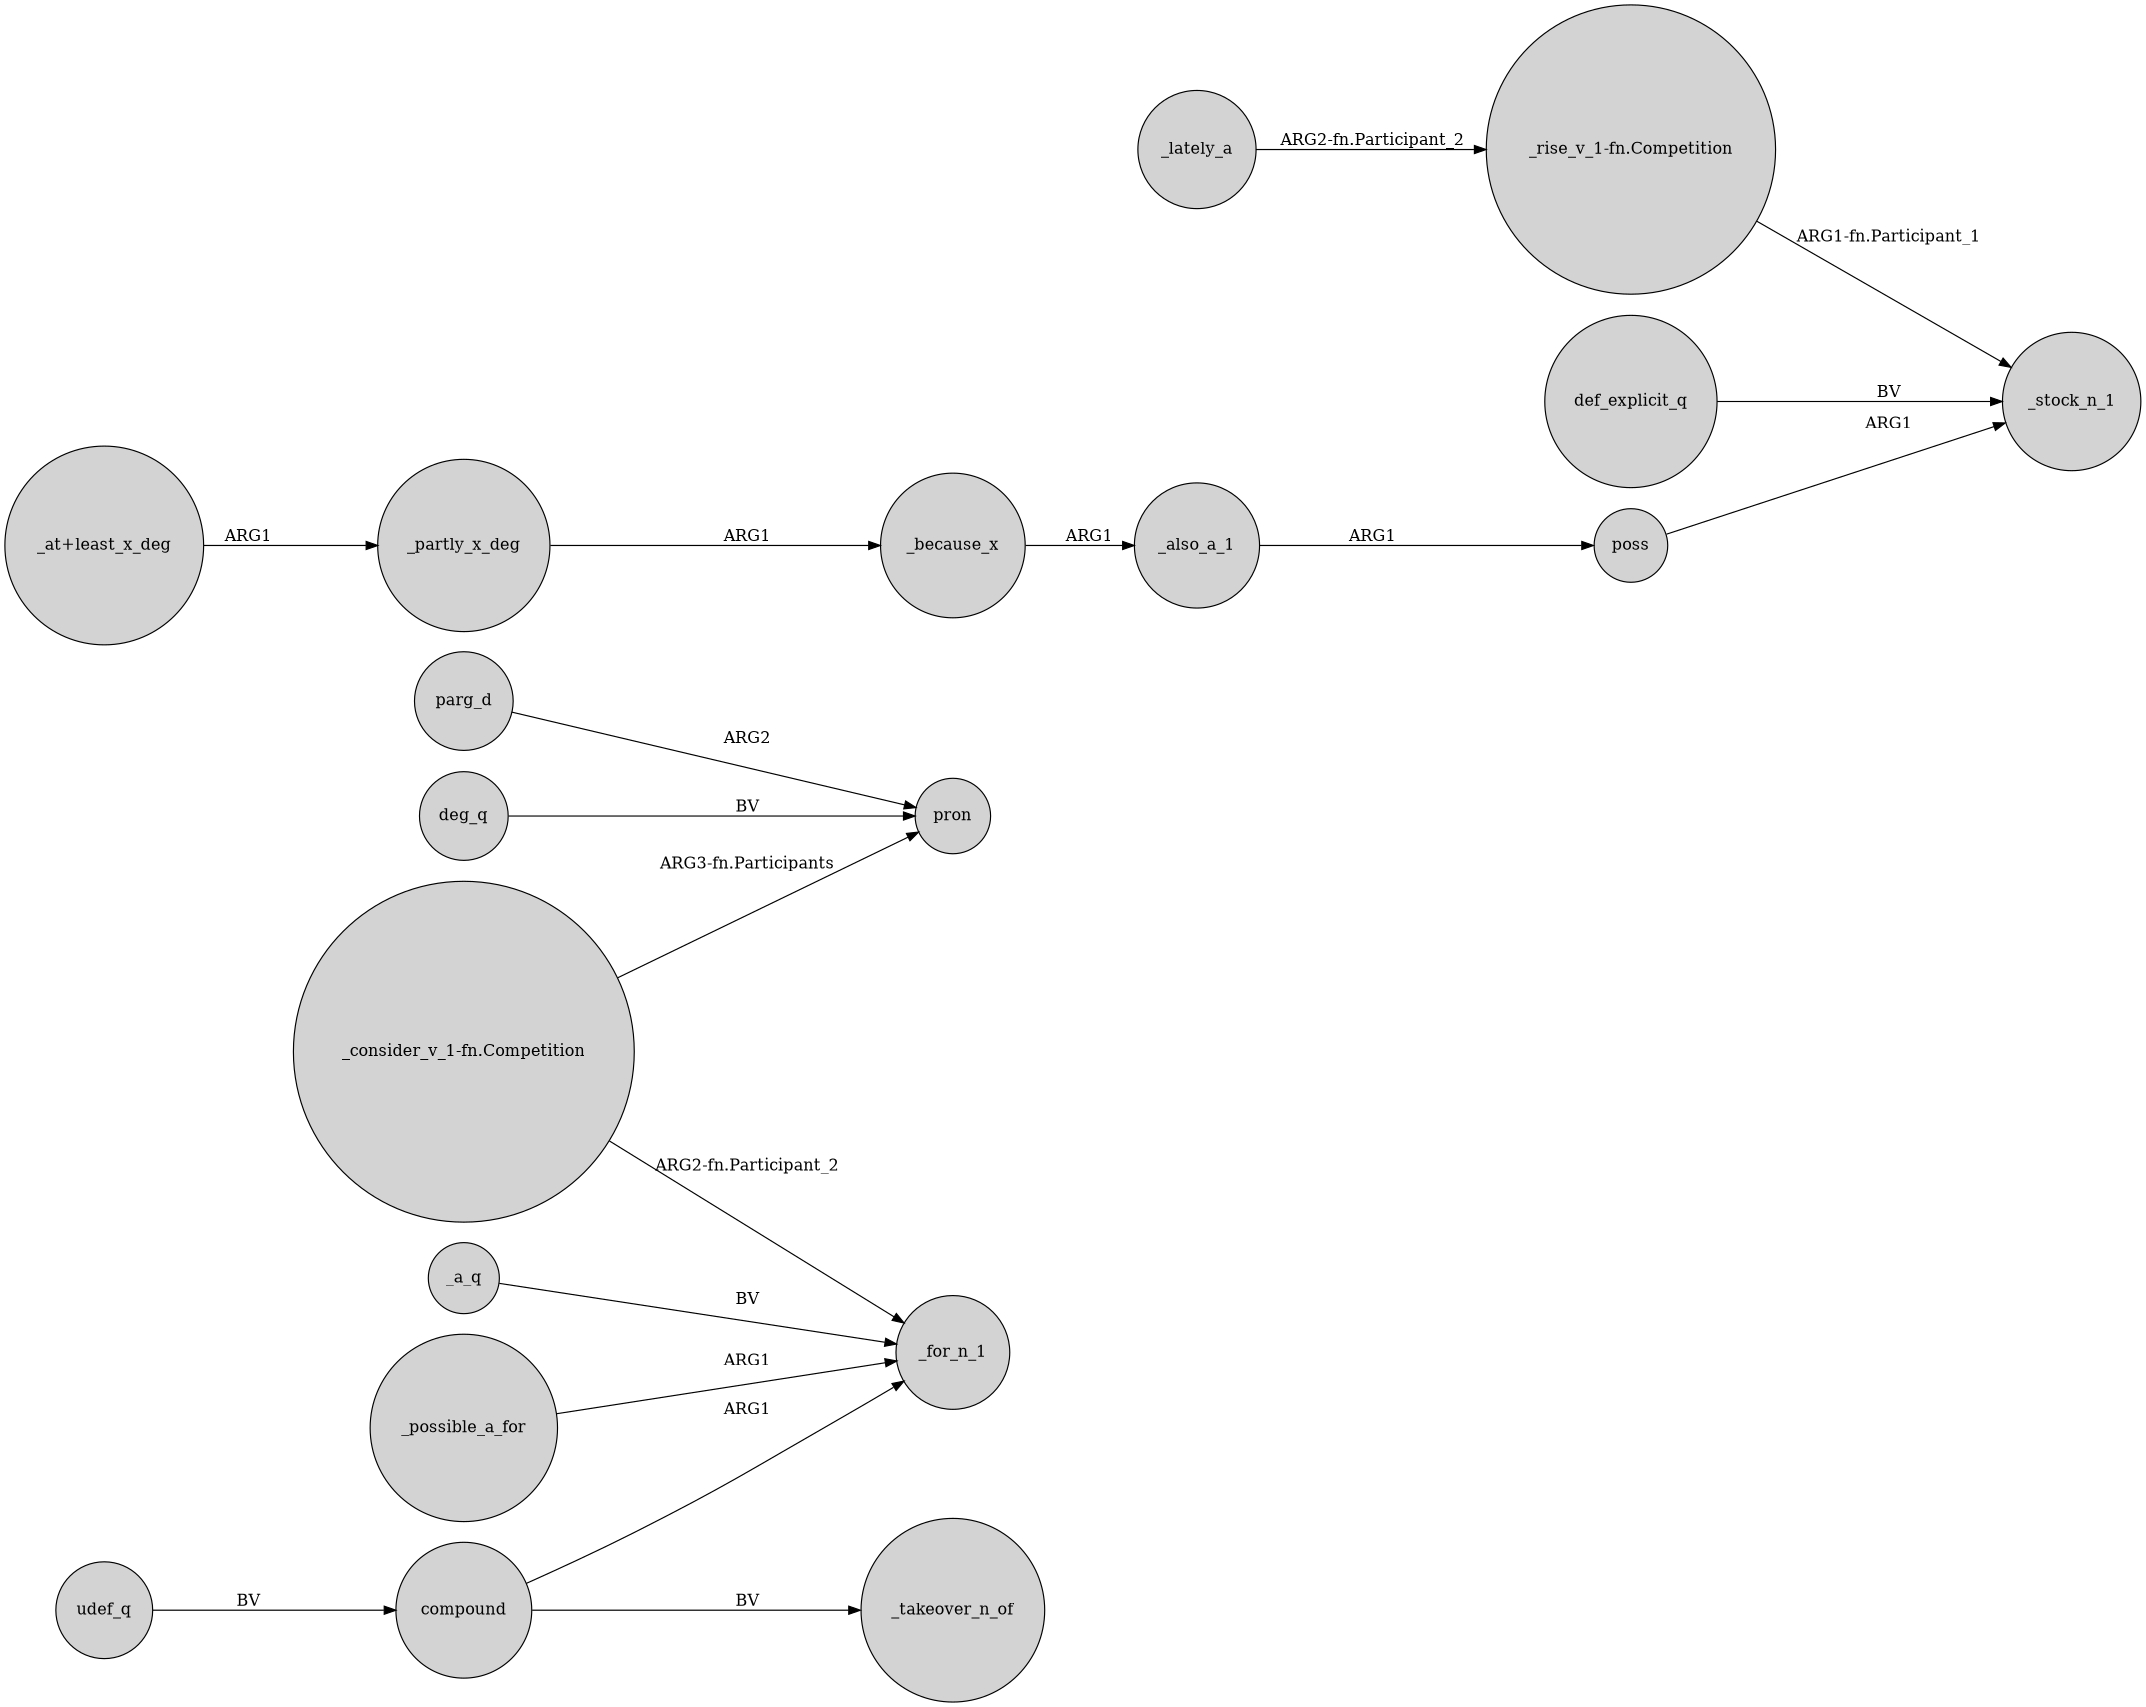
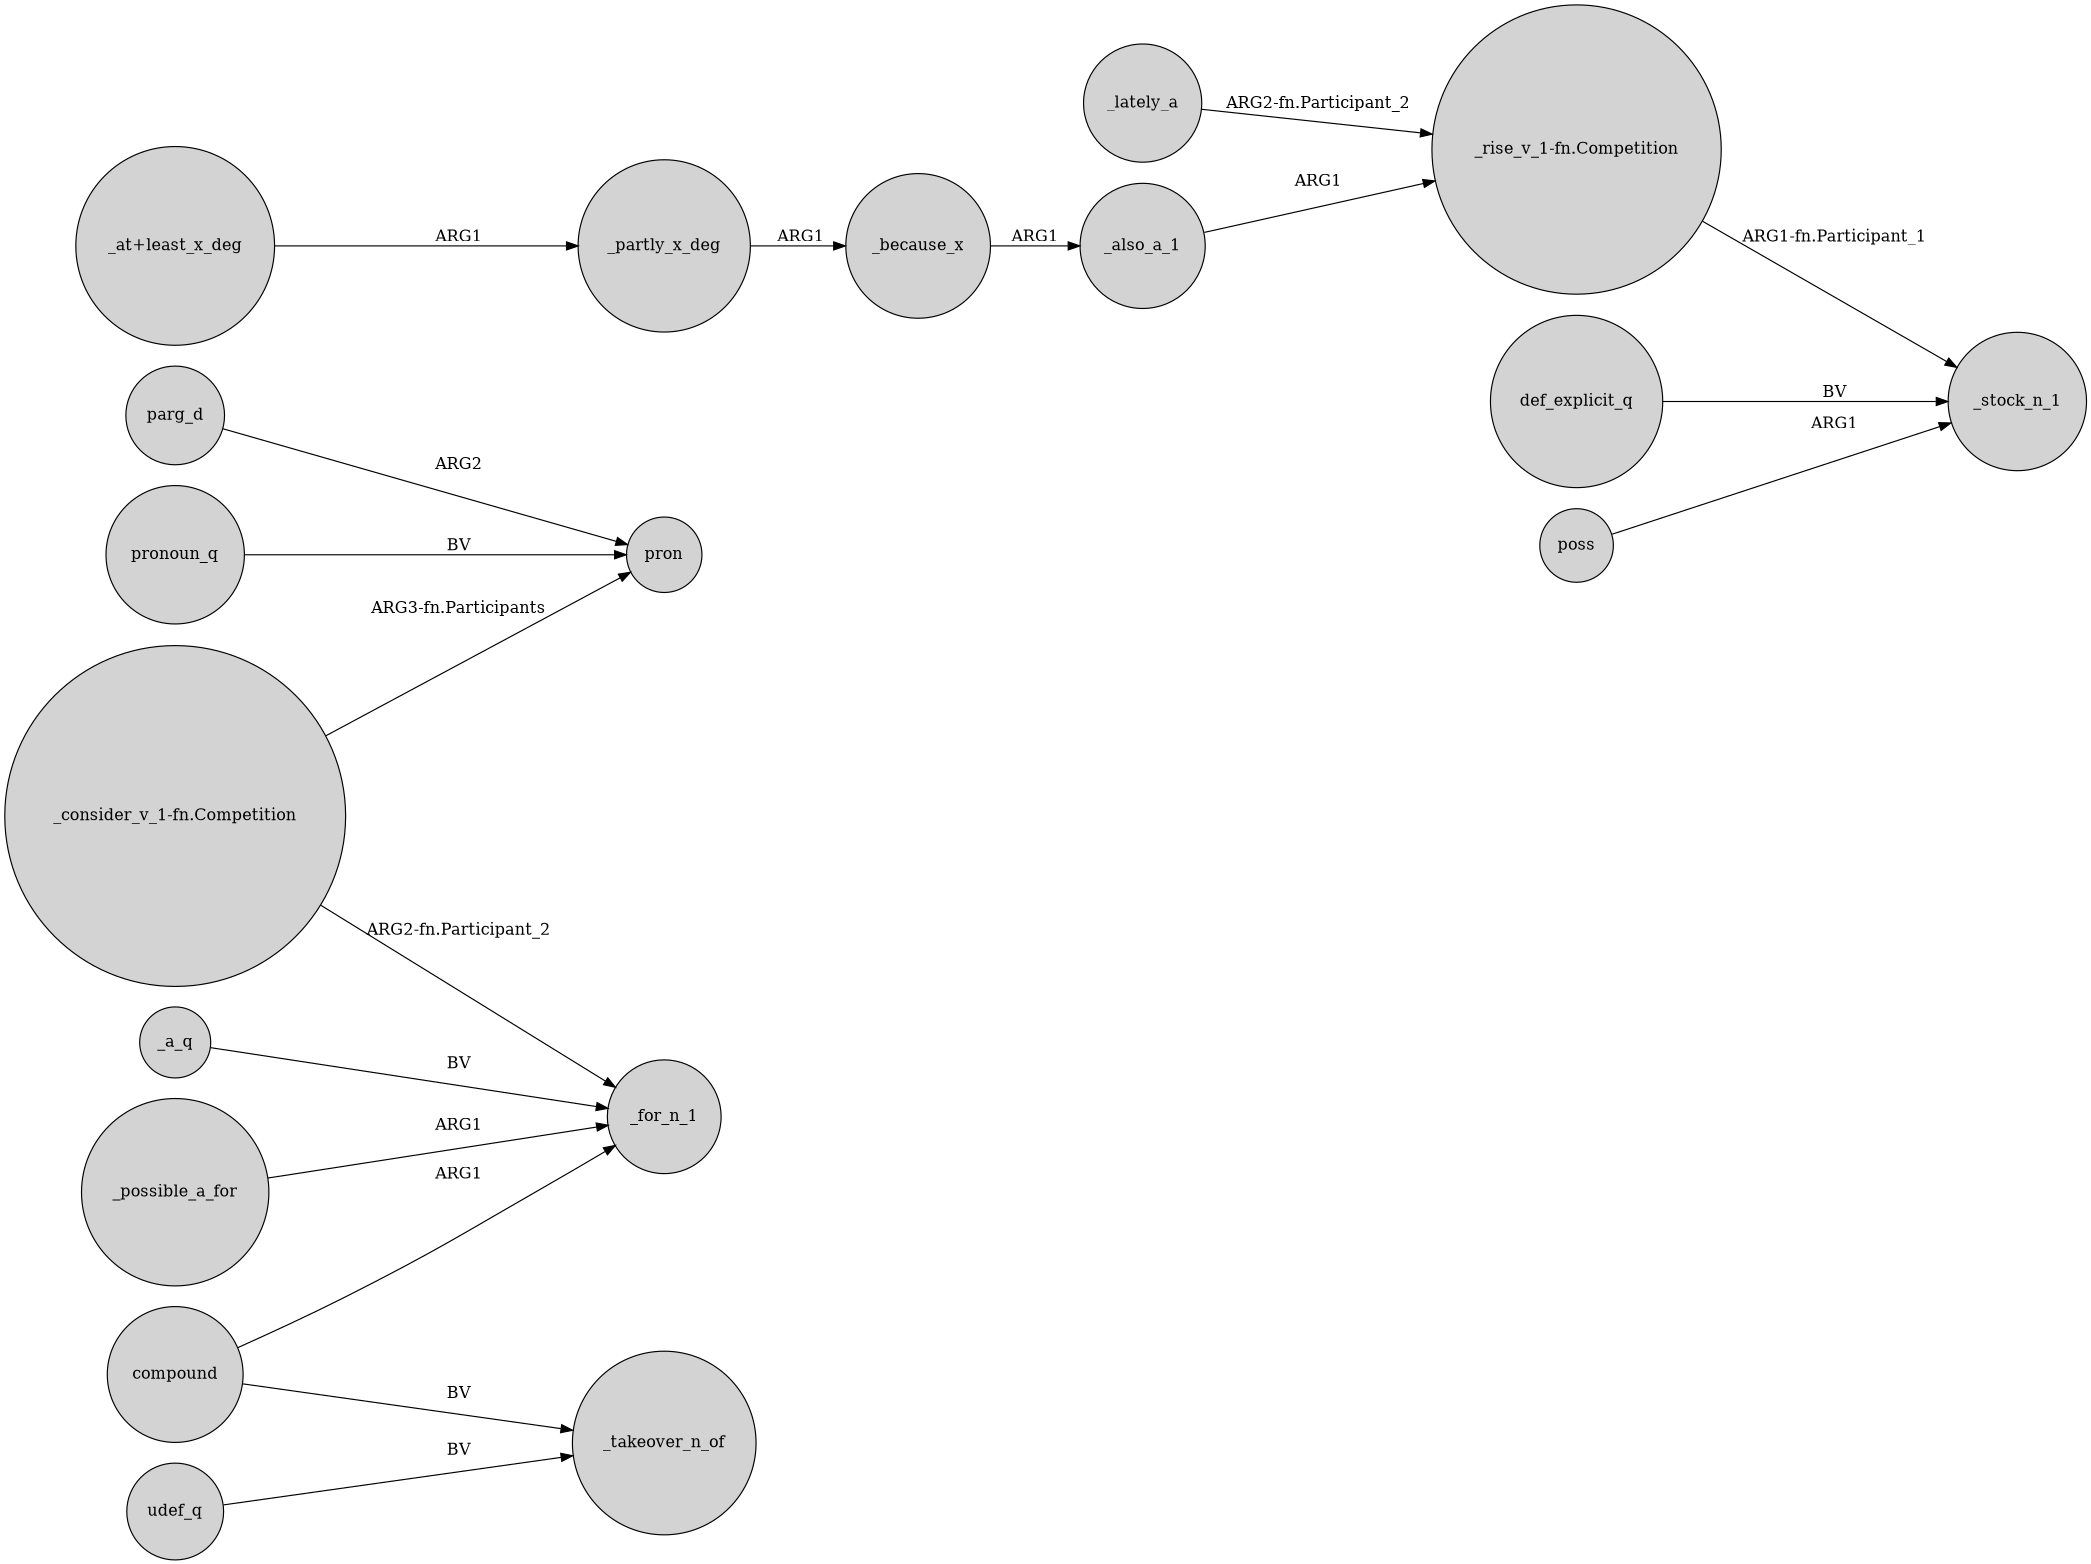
edge "_also_a_1" -> "poss": now "_also_a_1" -> "_rise_v_1-fn.Competition"
node "deg_q": label "deg_q" -> "pronoun_q"
edge "udef_q" -> "compound": now "udef_q" -> "_takeover_n_of"
